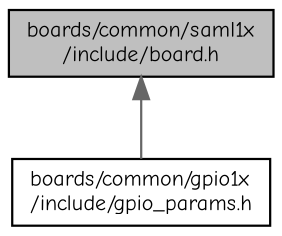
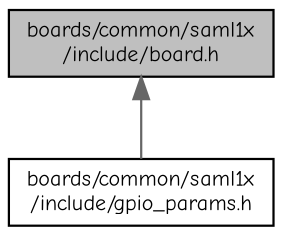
node "boards/common/gpio1x /include/gpio_params.h": label "boards/common/gpio1x /include/gpio_params.h" -> "boards/common/saml1x /include/gpio_params.h"
